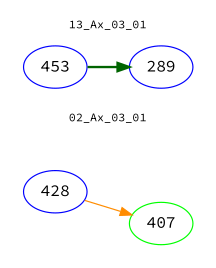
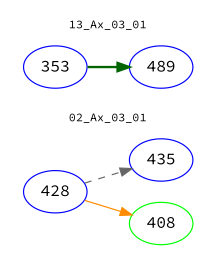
node "453": label "453" -> "353"
node "289": label "289" -> "489"
node "435": added
node "407": label "407" -> "408"
